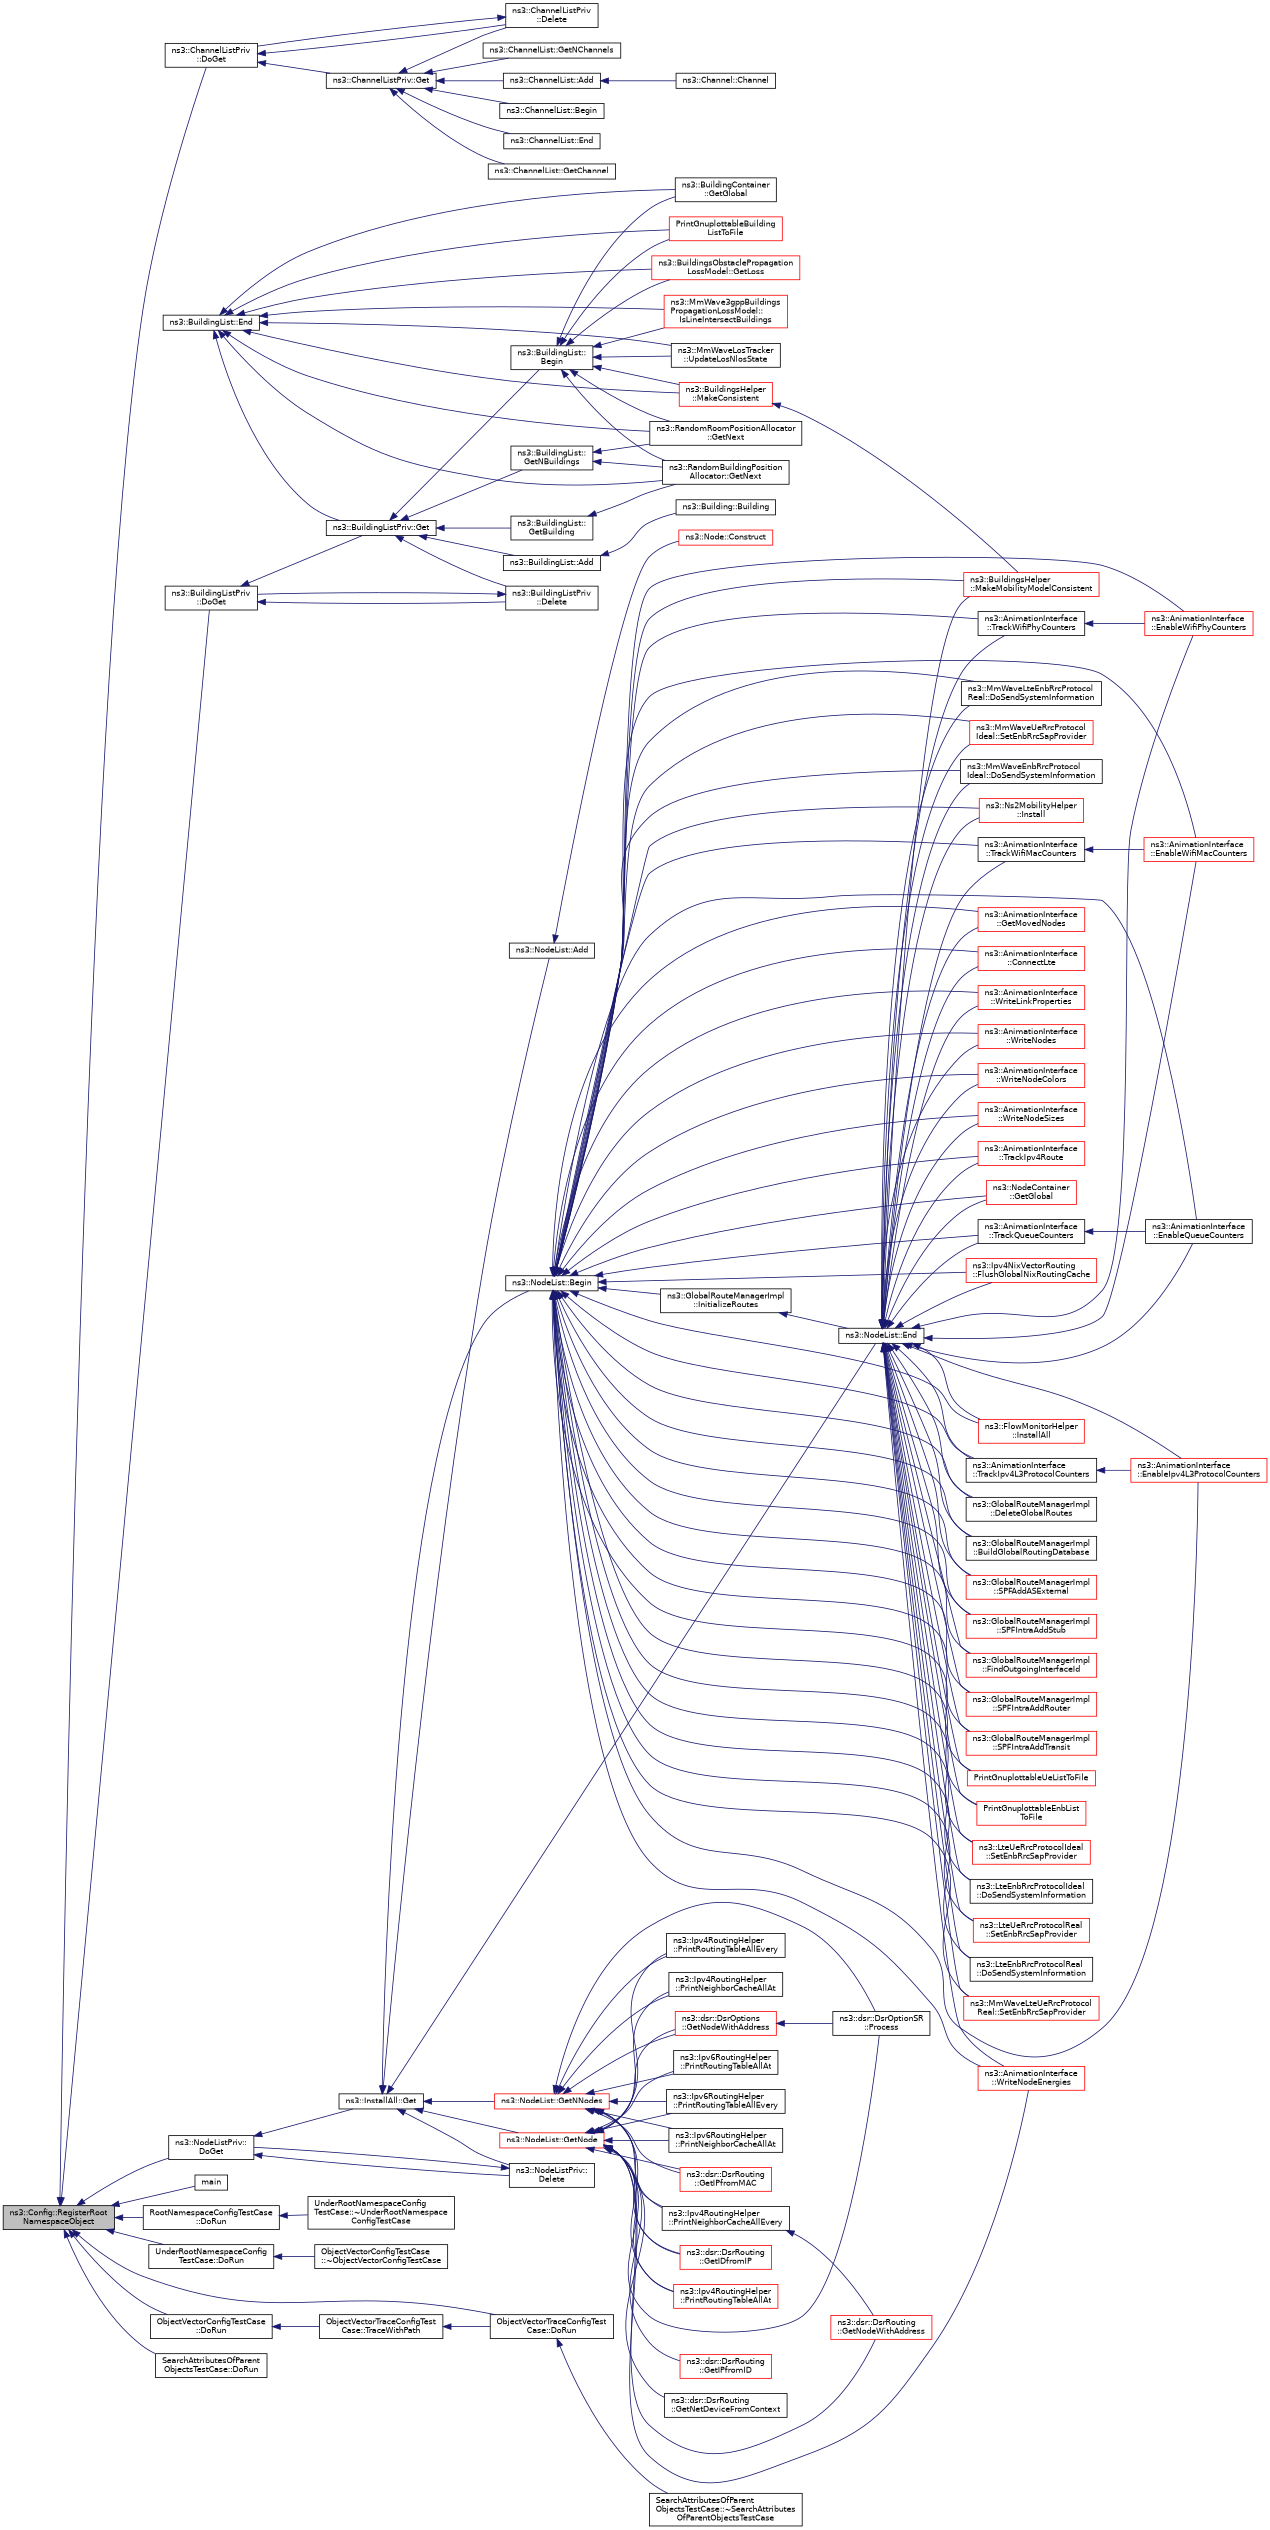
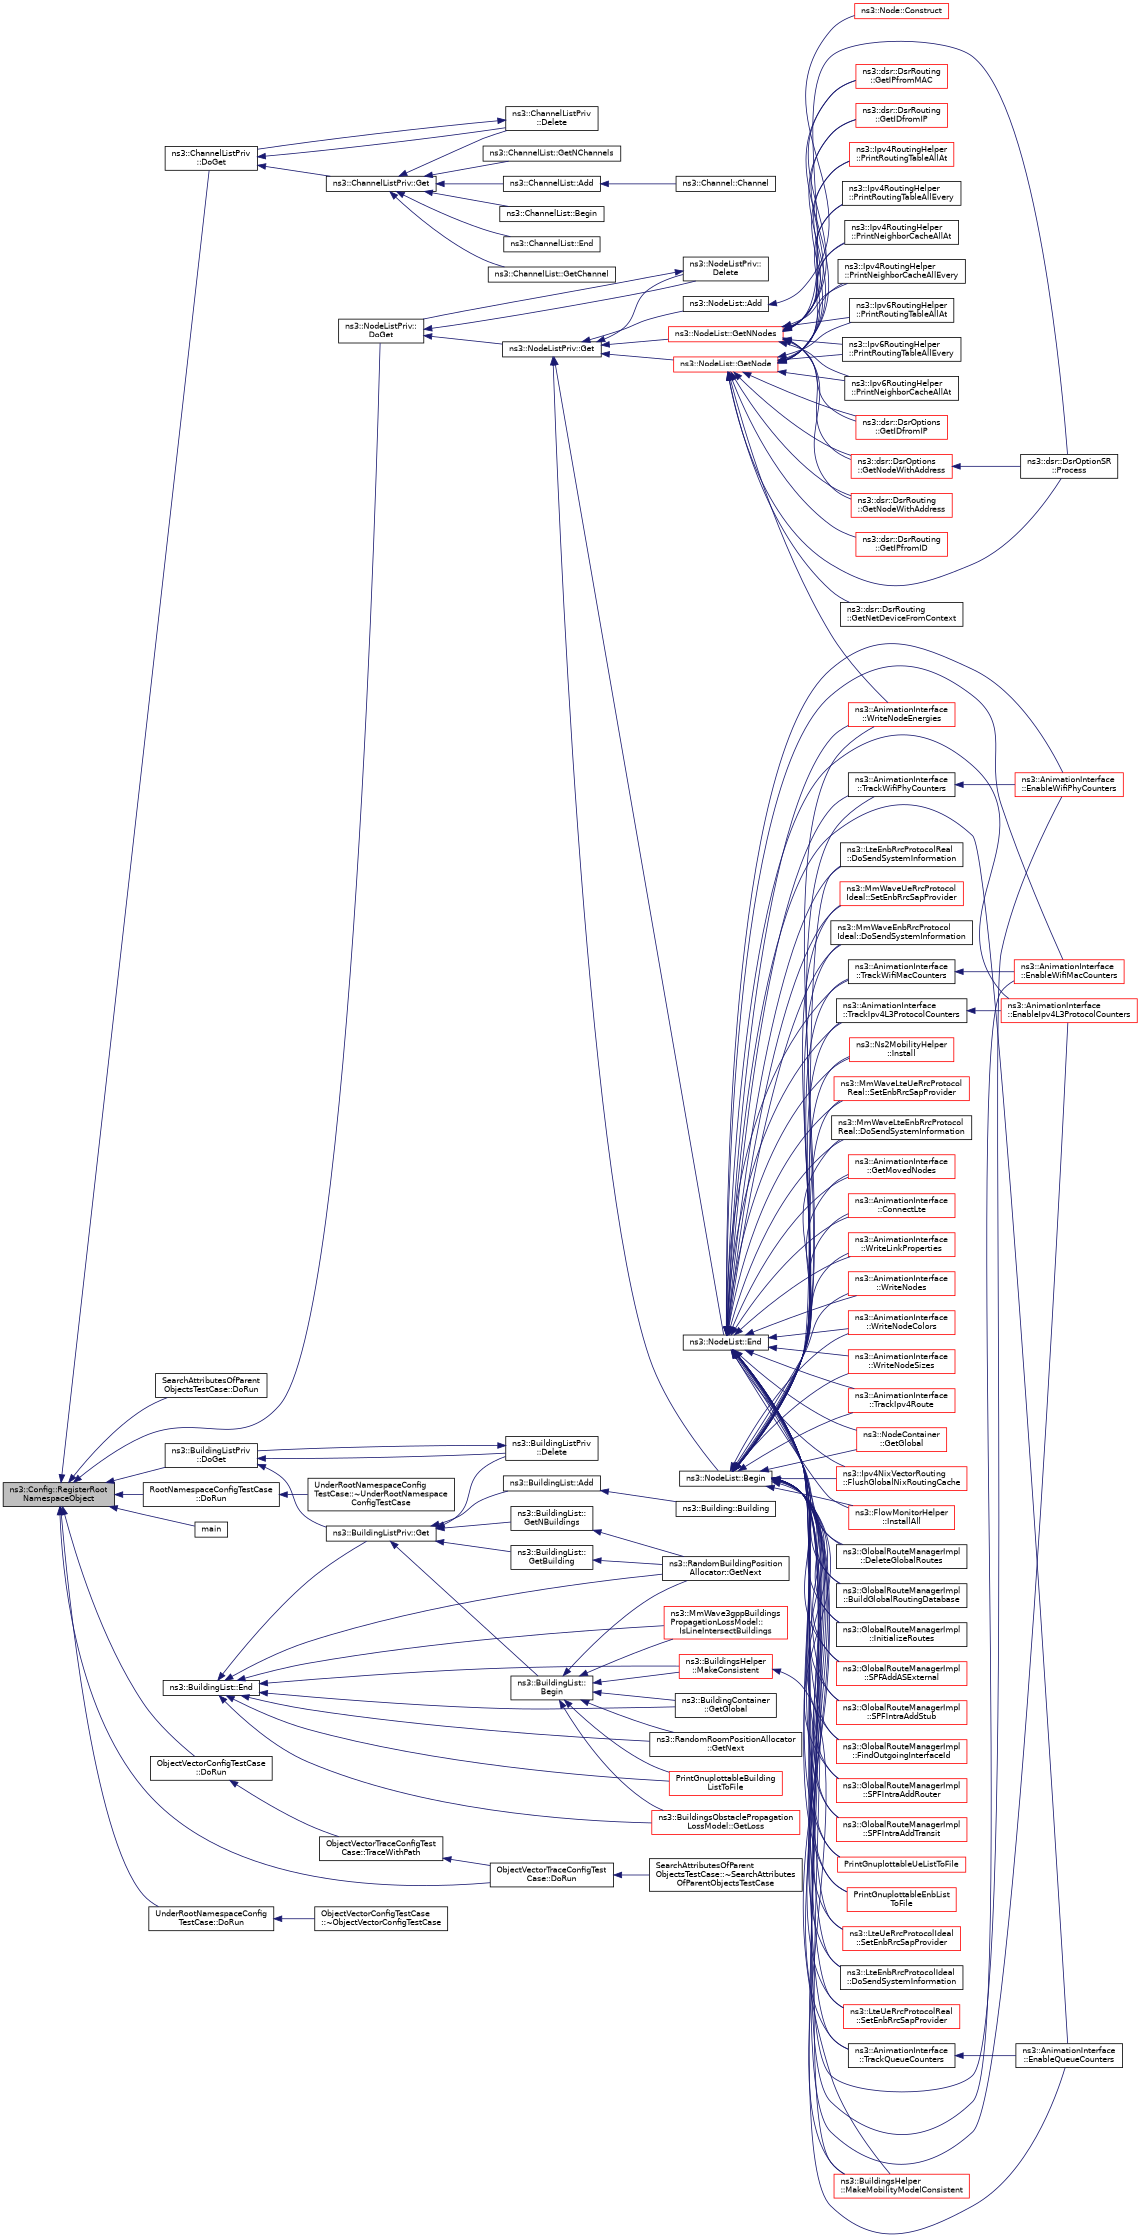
node "ns3::MmWaveLosTracker ::UpdateLosNlosState": removed
node "ns3::dsr::DsrOptions ::GetIDfromIP": added
edge "ns3::RandomRoomPositionAllocator ::GetNext" -> "ns3::BuildingList:: GetNBuildings": removed
edge "ns3::NodeList::End" -> "ns3::GlobalRouteManagerImpl ::InitializeRoutes": reversed
node "ns3::InstallAll::Get": label "ns3::InstallAll::Get" -> "ns3::NodeListPriv::Get"
edge "ns3::dsr::DsrRouting ::GetNodeWithAddress" -> "ns3::Ipv4RoutingHelper ::PrintNeighborCacheAllEvery": now "ns3::dsr::DsrRouting ::GetNodeWithAddress" -> "ns3::NodeList::GetNNodes"
